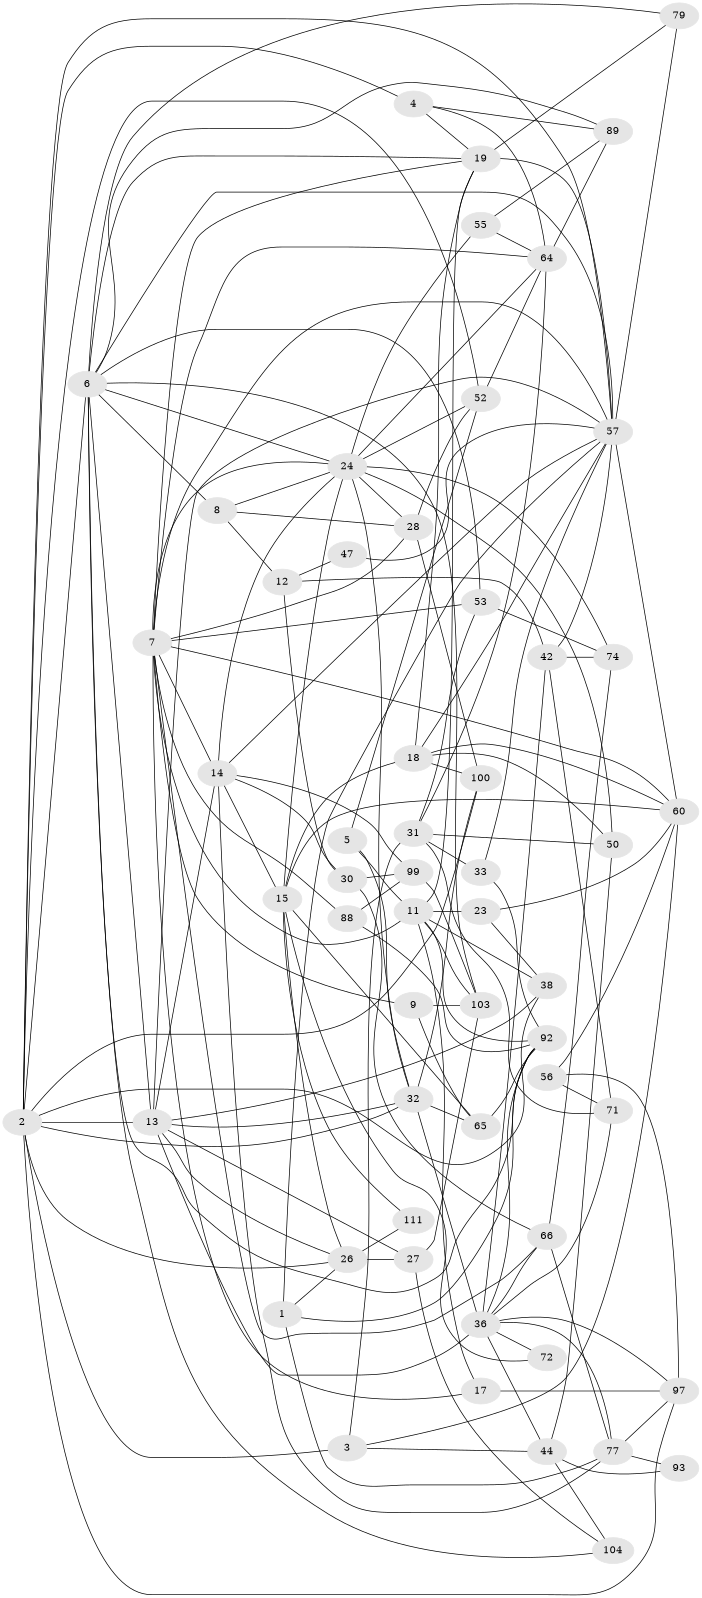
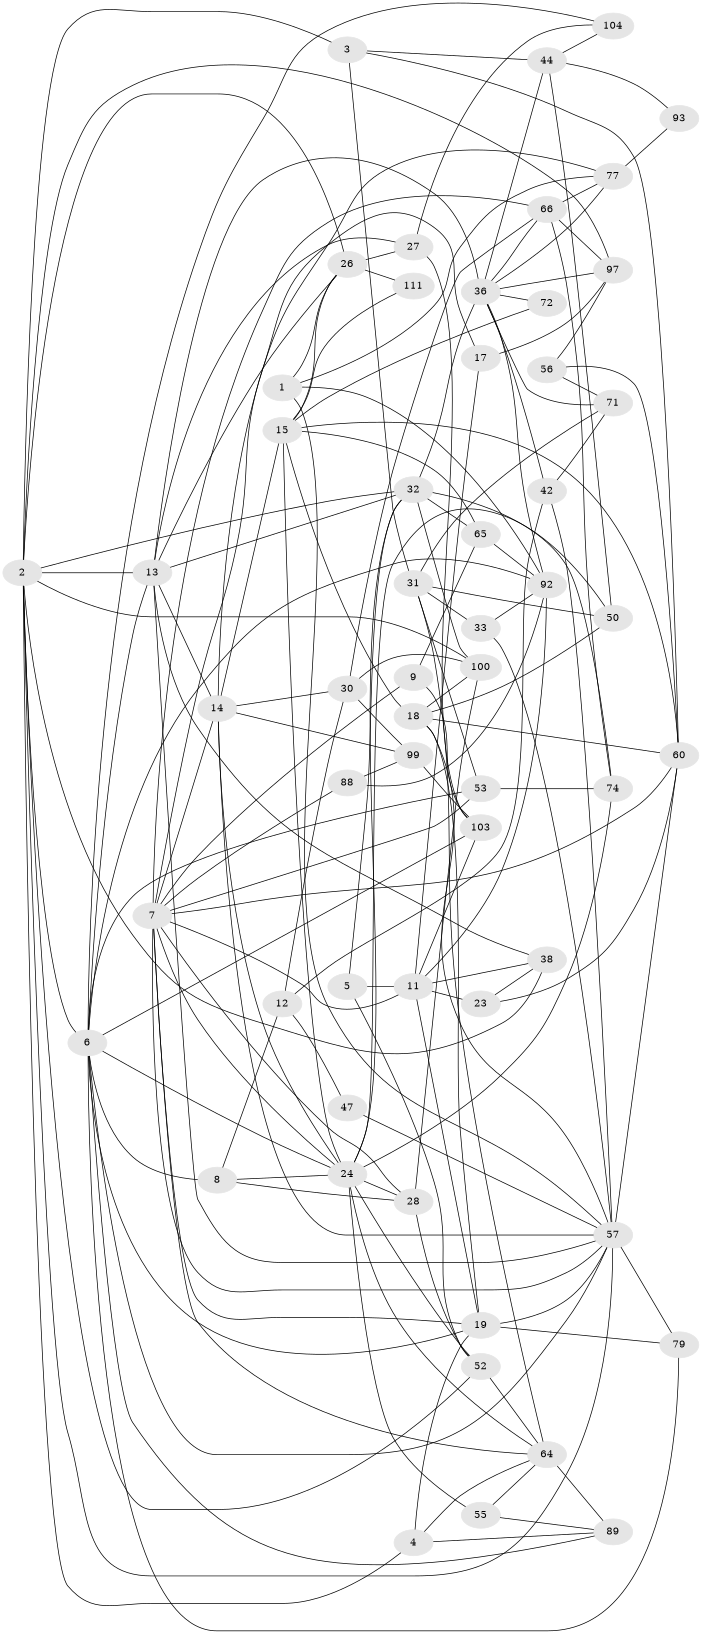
edge "100" -- "30": added
edge "42" -- "74": now "32" -- "74"
edge "97" -- "77": now "97" -- "66"
